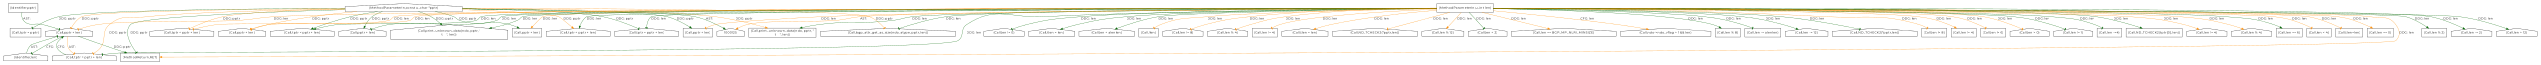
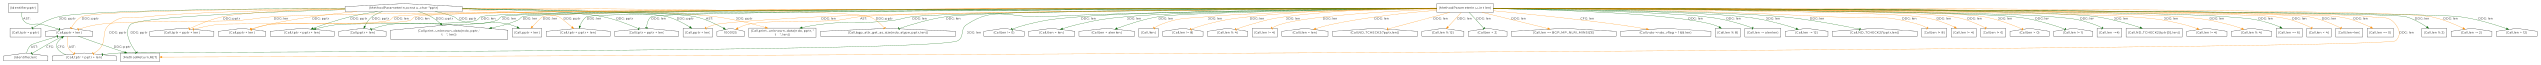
edge "(MethodParameterIn,u_int len)" -> "(Call,len -= 2)": color darkgreen -> darkorange
